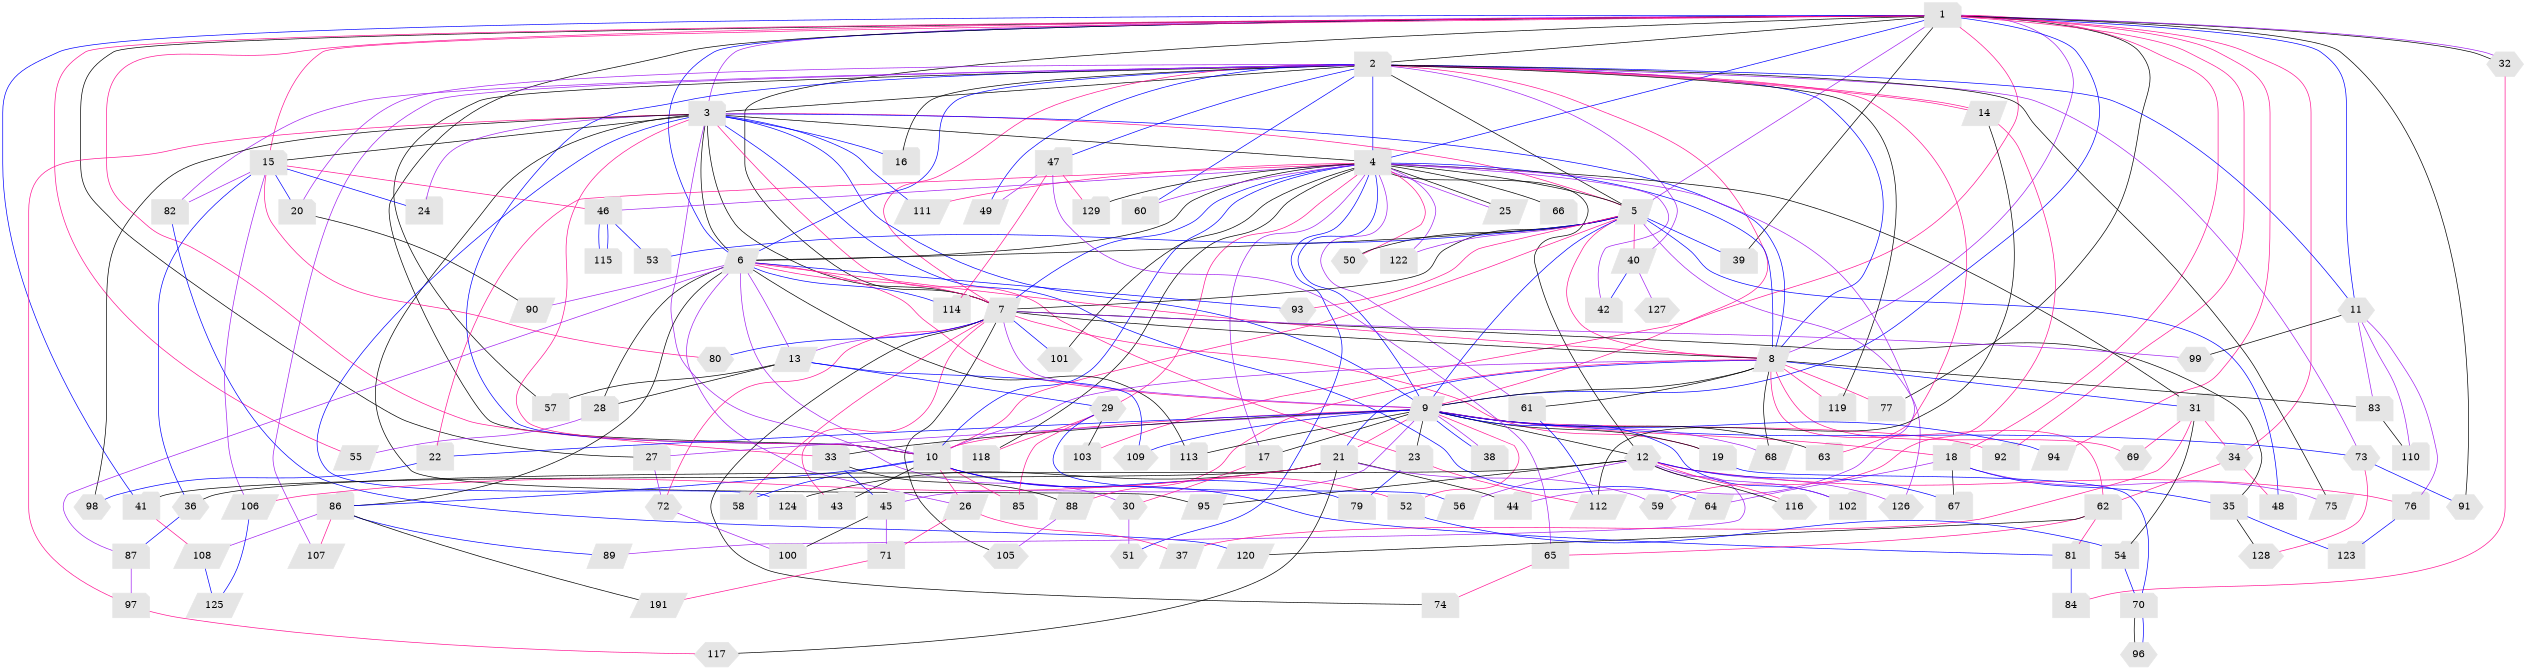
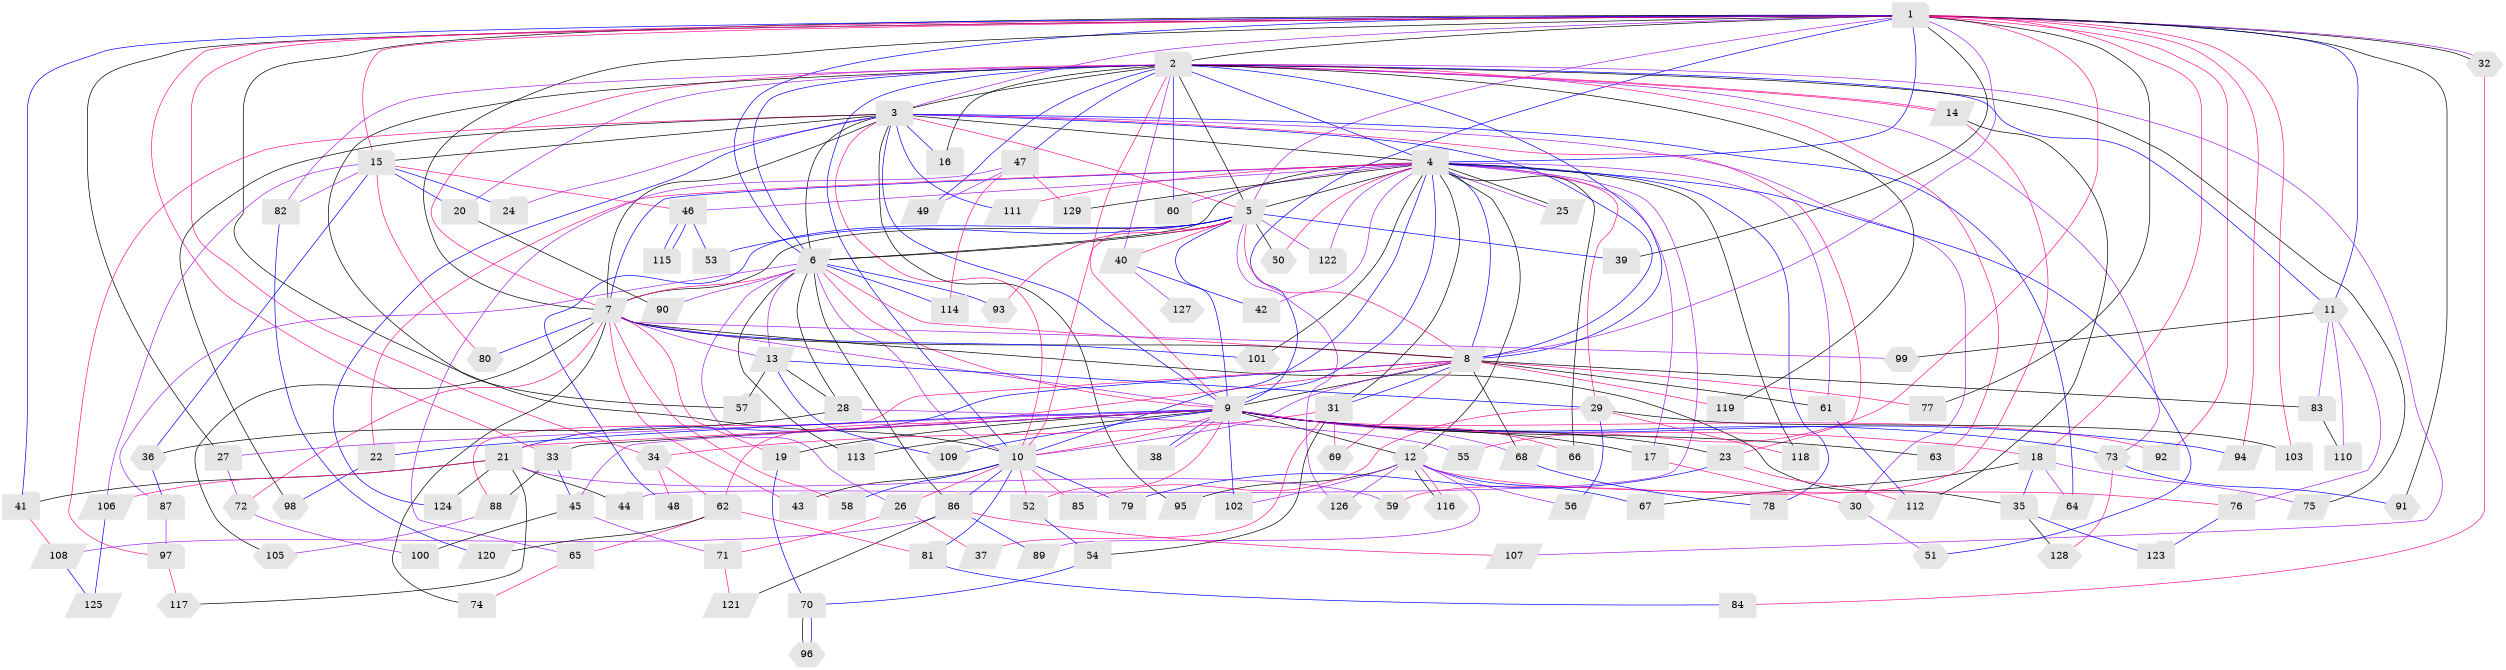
edge "9" -- "66": added
edge "12" -- "36": now "28" -- "36"
node "78": added
node "191": label "191" -> "121"
